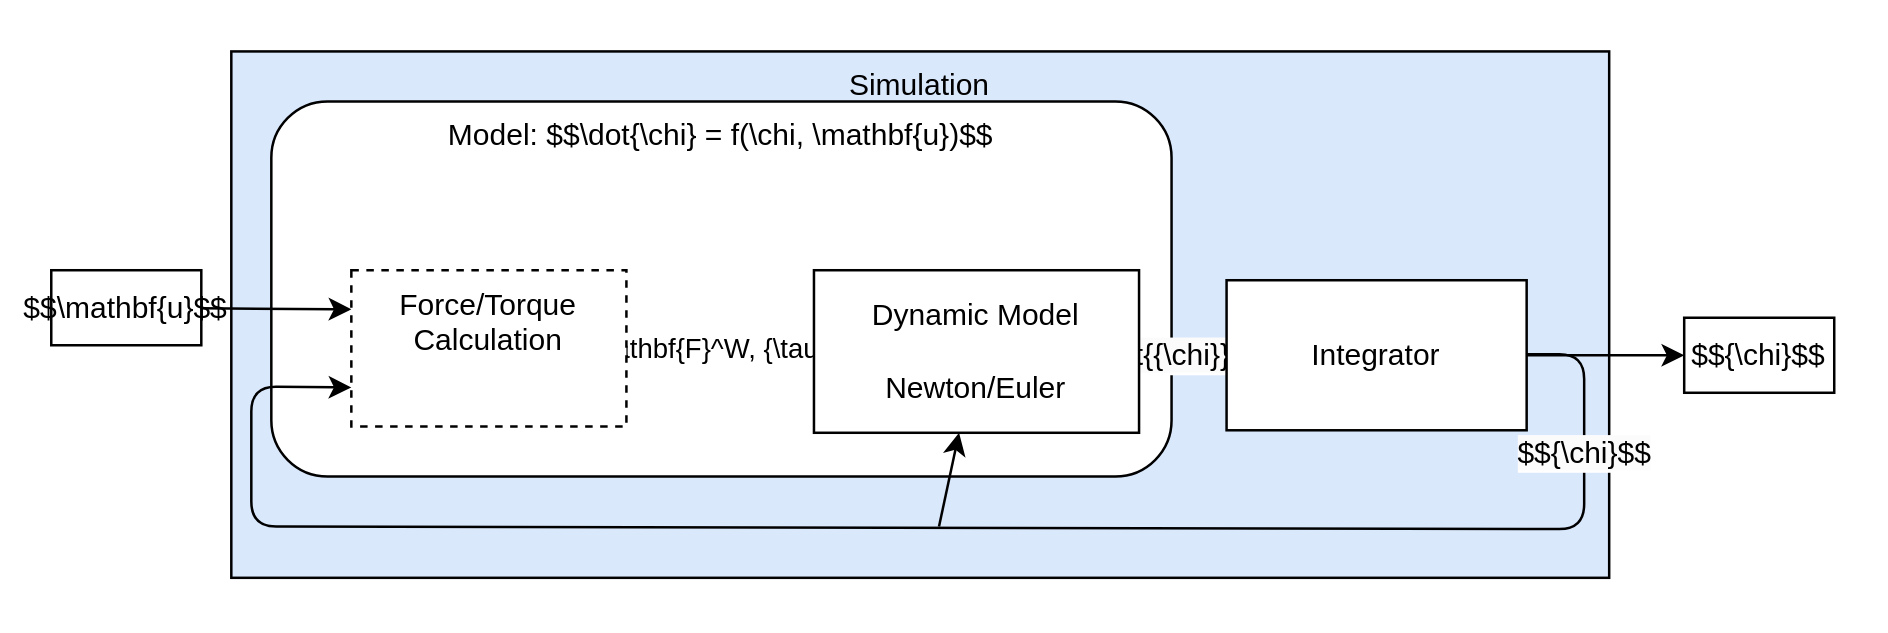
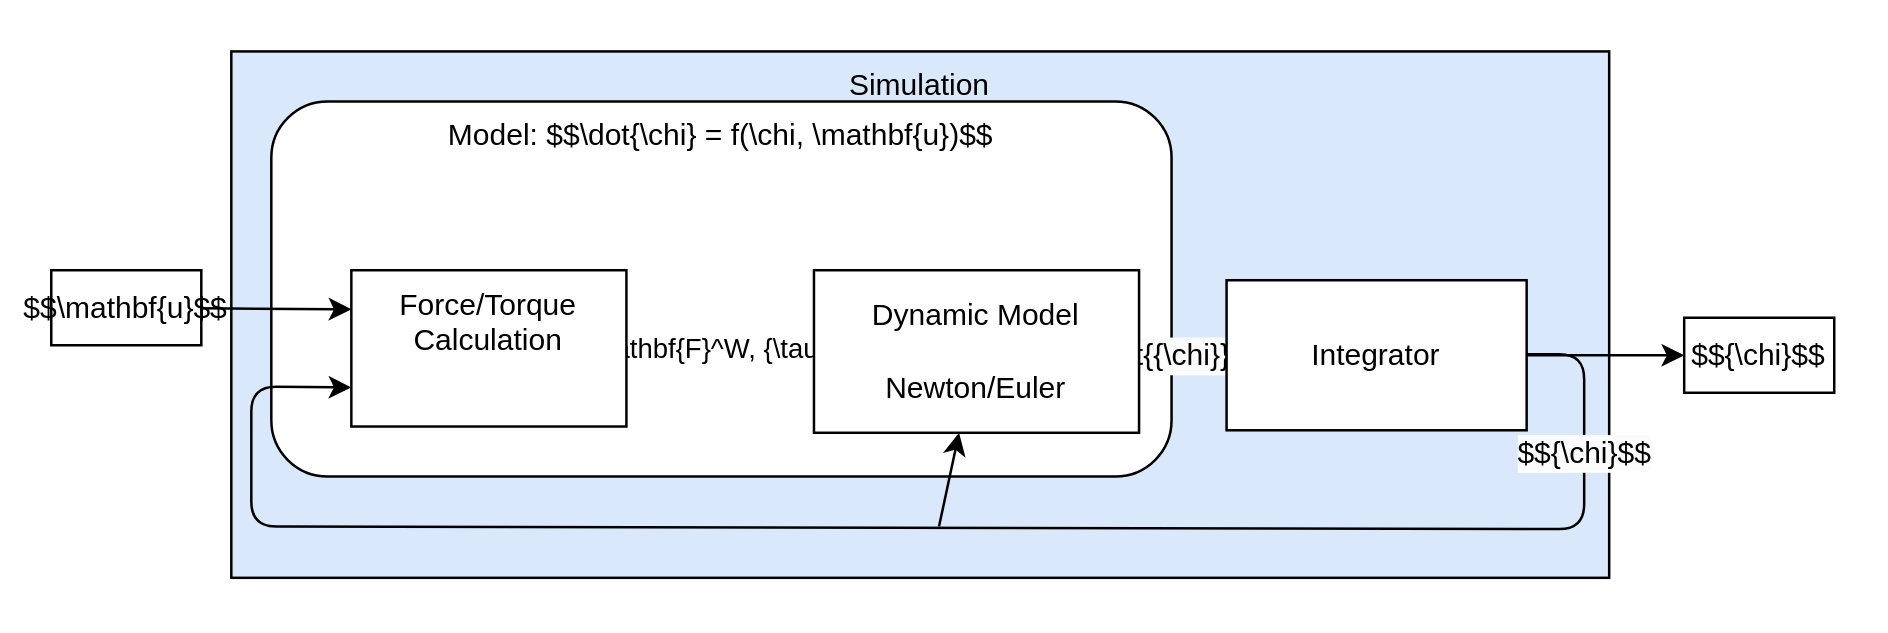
node "Force/Torque Calculation": style dashed -> solid
